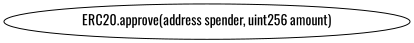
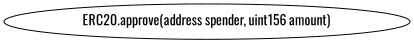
node "ERC20.approve(address spender, uint256 amount)": label "ERC20.approve(address spender, uint256 amount)" -> "ERC20.approve(address spender, uint156 amount)"
